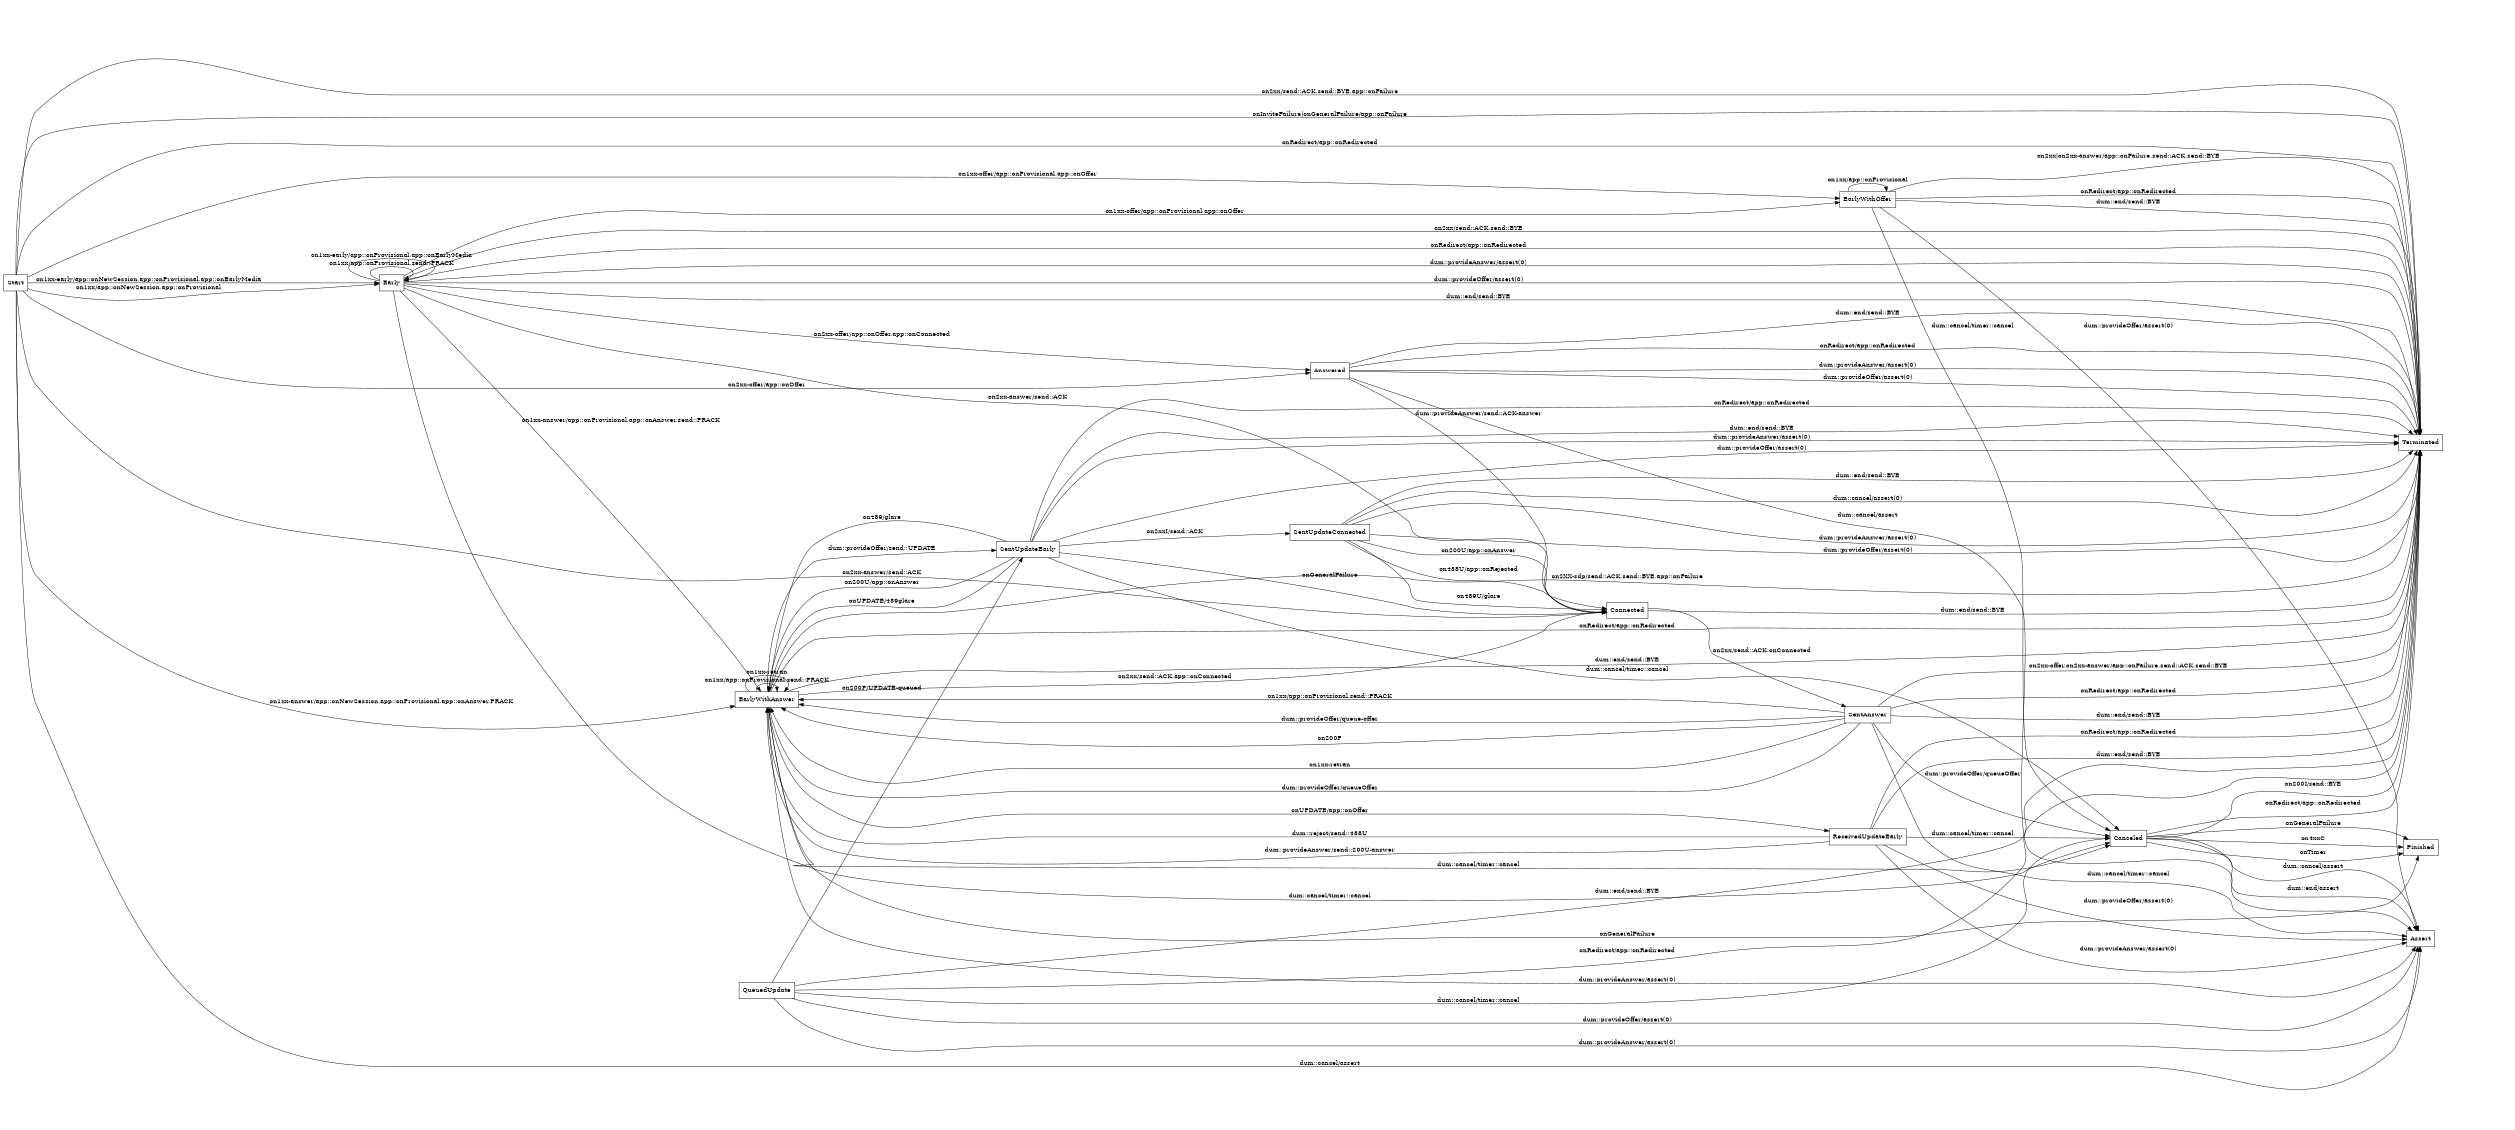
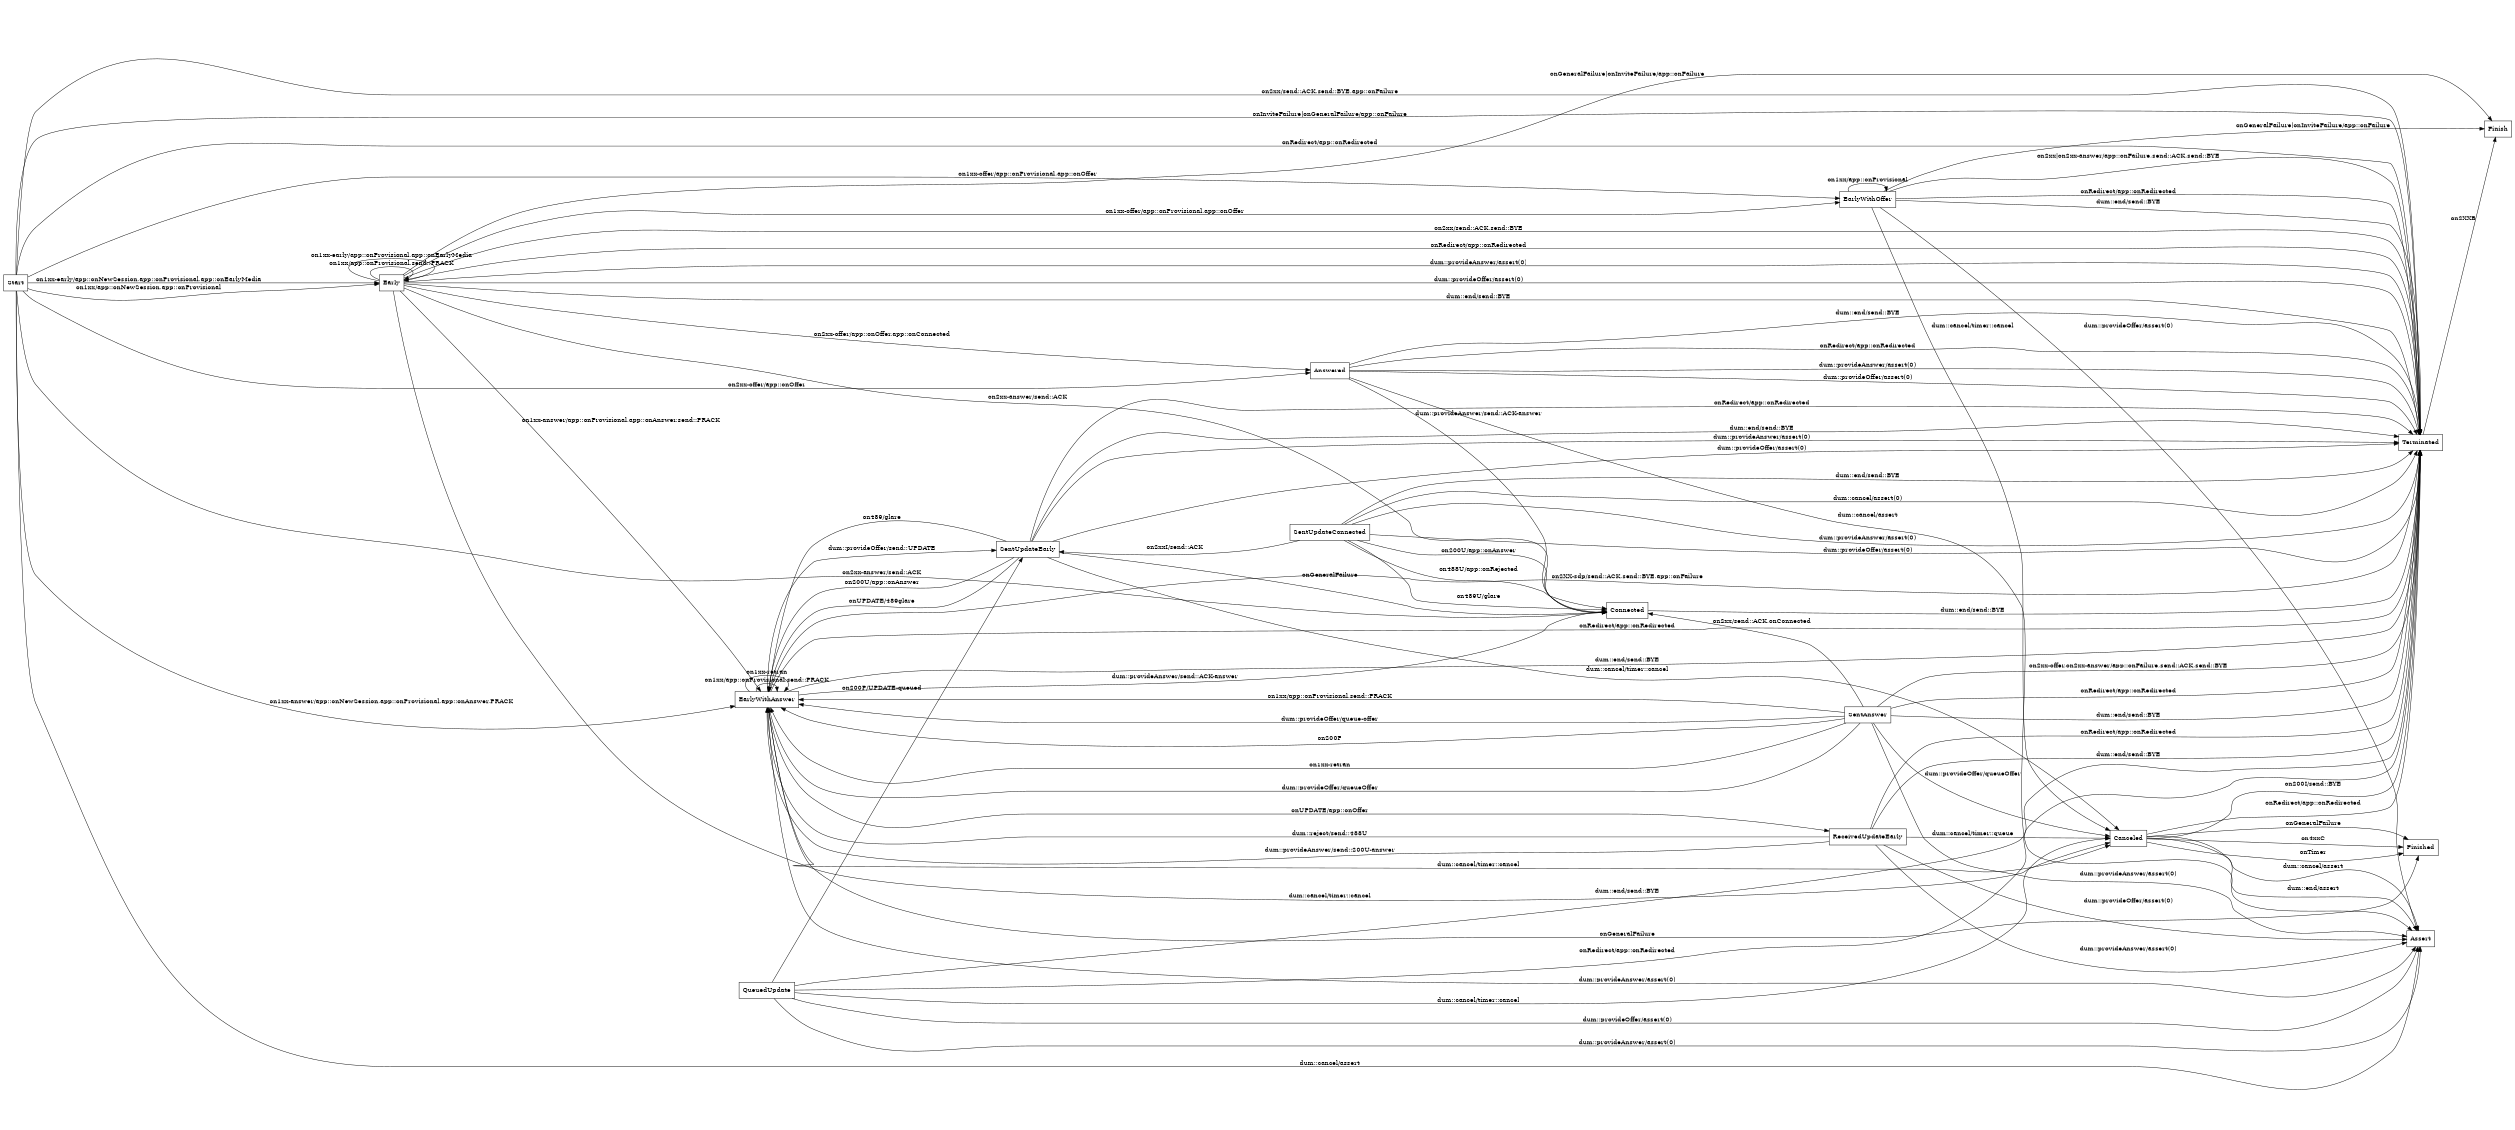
node "Finish": added
edge "SentUpdateEarly" -> "SentUpdateConnected": reversed
edge "Connected" -> "SentAnswer": reversed
edge "EarlyWithAnswer" -> "Connected": label "on2xx/send::ACK,app::onConnected" -> "dum::provideAnswer/send::ACK-answer"
edge "ReceivedUpdateEarly" -> "Canceled": label "dum::cancel/timer::cancel" -> "dum::cancel/timer::queue"
edge "SentAnswer" -> "Assert": label "dum::cancel/timer::cancel" -> "dum::provideAnswer/assert(0)"
